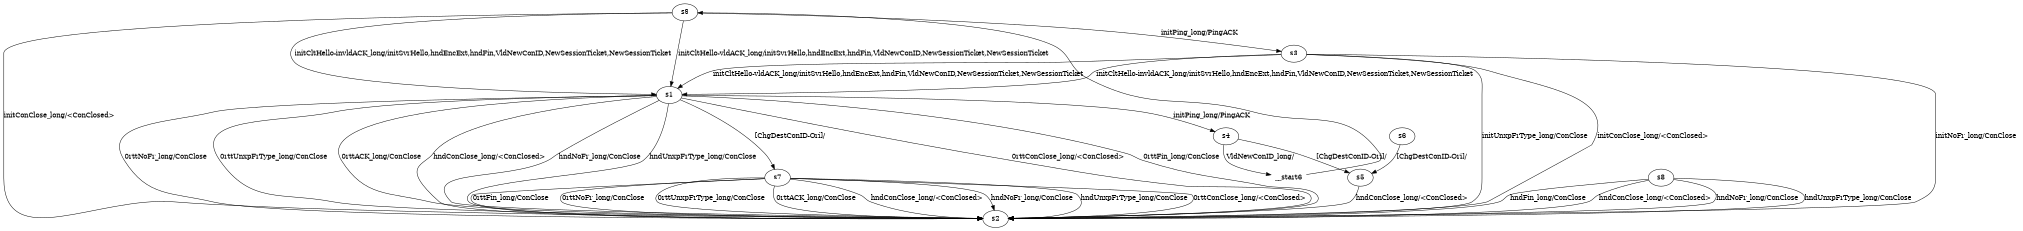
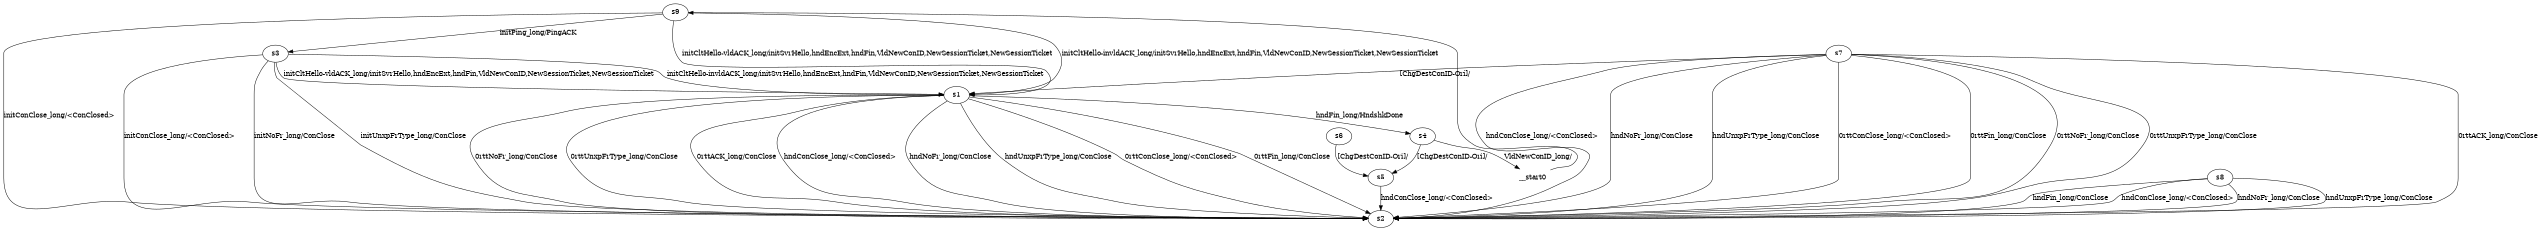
edge "s1" -> "s4": label "initPing_long/PingACK " -> "hndFin_long/HndshkDone "
edge "s1" -> "s7": reversed
node "__start6": label "__start6" -> "__start0"
